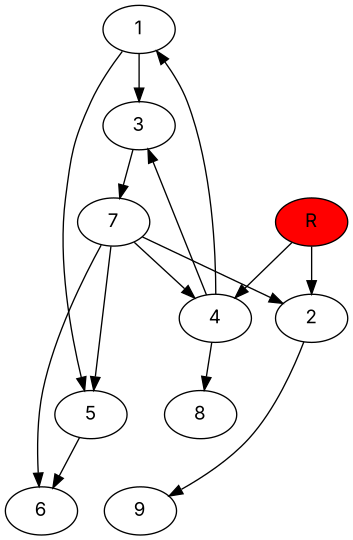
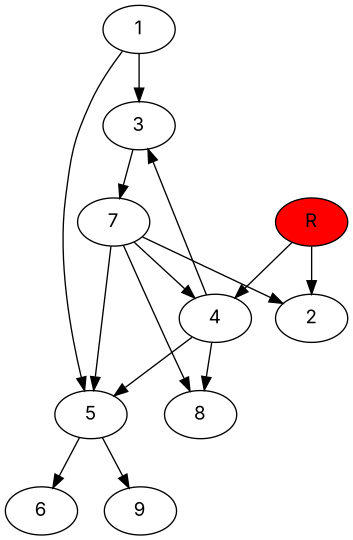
edge "4" -> "1": now "4" -> "5"
edge "7" -> "6": now "7" -> "8"
edge "2" -> "9": now "5" -> "9"
